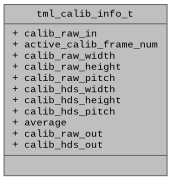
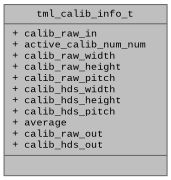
node "tml_calib_info_t": text "+ active_calib_frame_num" -> "+ active_calib_num_num"
